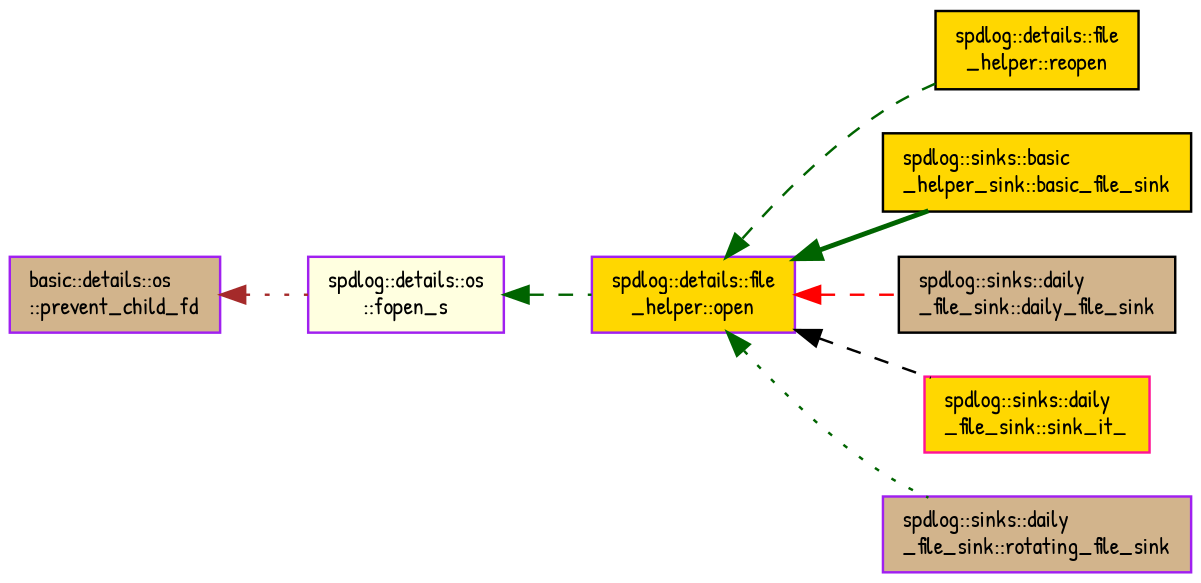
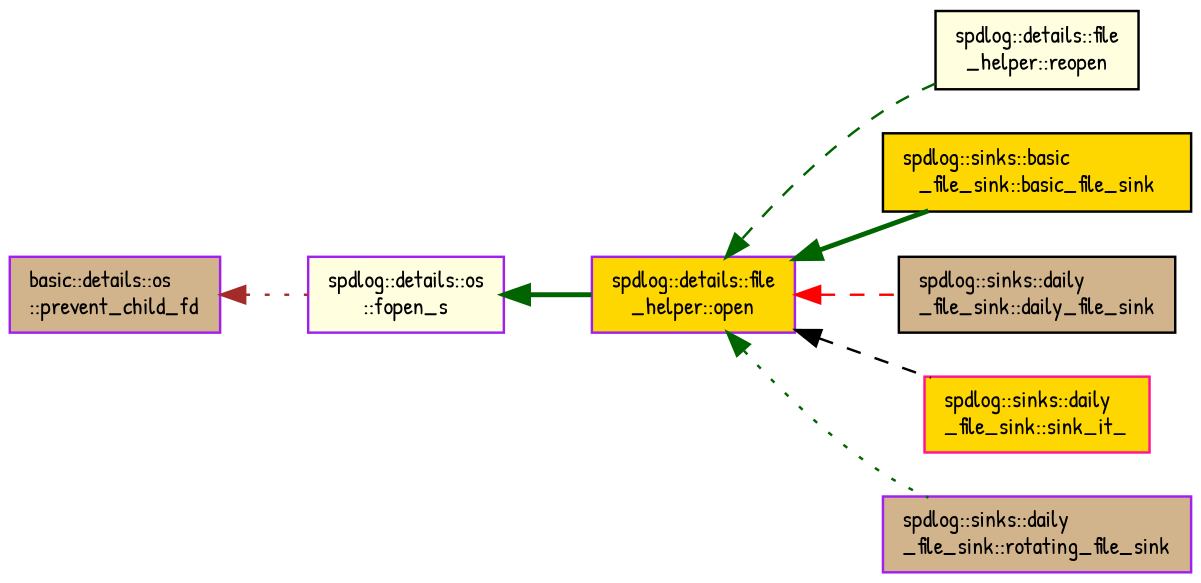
node "spdlog::details::file _helper::reopen": fillcolor gold -> lightyellow
node "spdlog::sinks::basic _helper_sink::basic_file_sink": label "spdlog::sinks::basic _helper_sink::basic_file_sink" -> "spdlog::sinks::basic _file_sink::basic_file_sink"
edge "spdlog::details::file _helper::open" -> "spdlog::details::os ::fopen_s": style dashed -> bold
